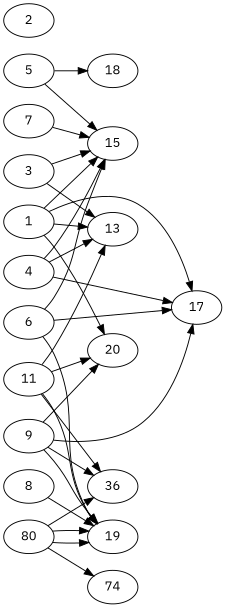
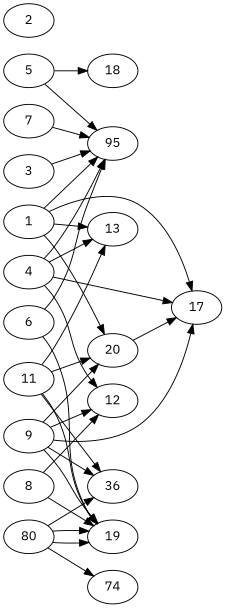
node "15": label "15" -> "95"
edge "3" -> "13": removed
edge "6" -> "17": now "20" -> "17"
node "12": added
